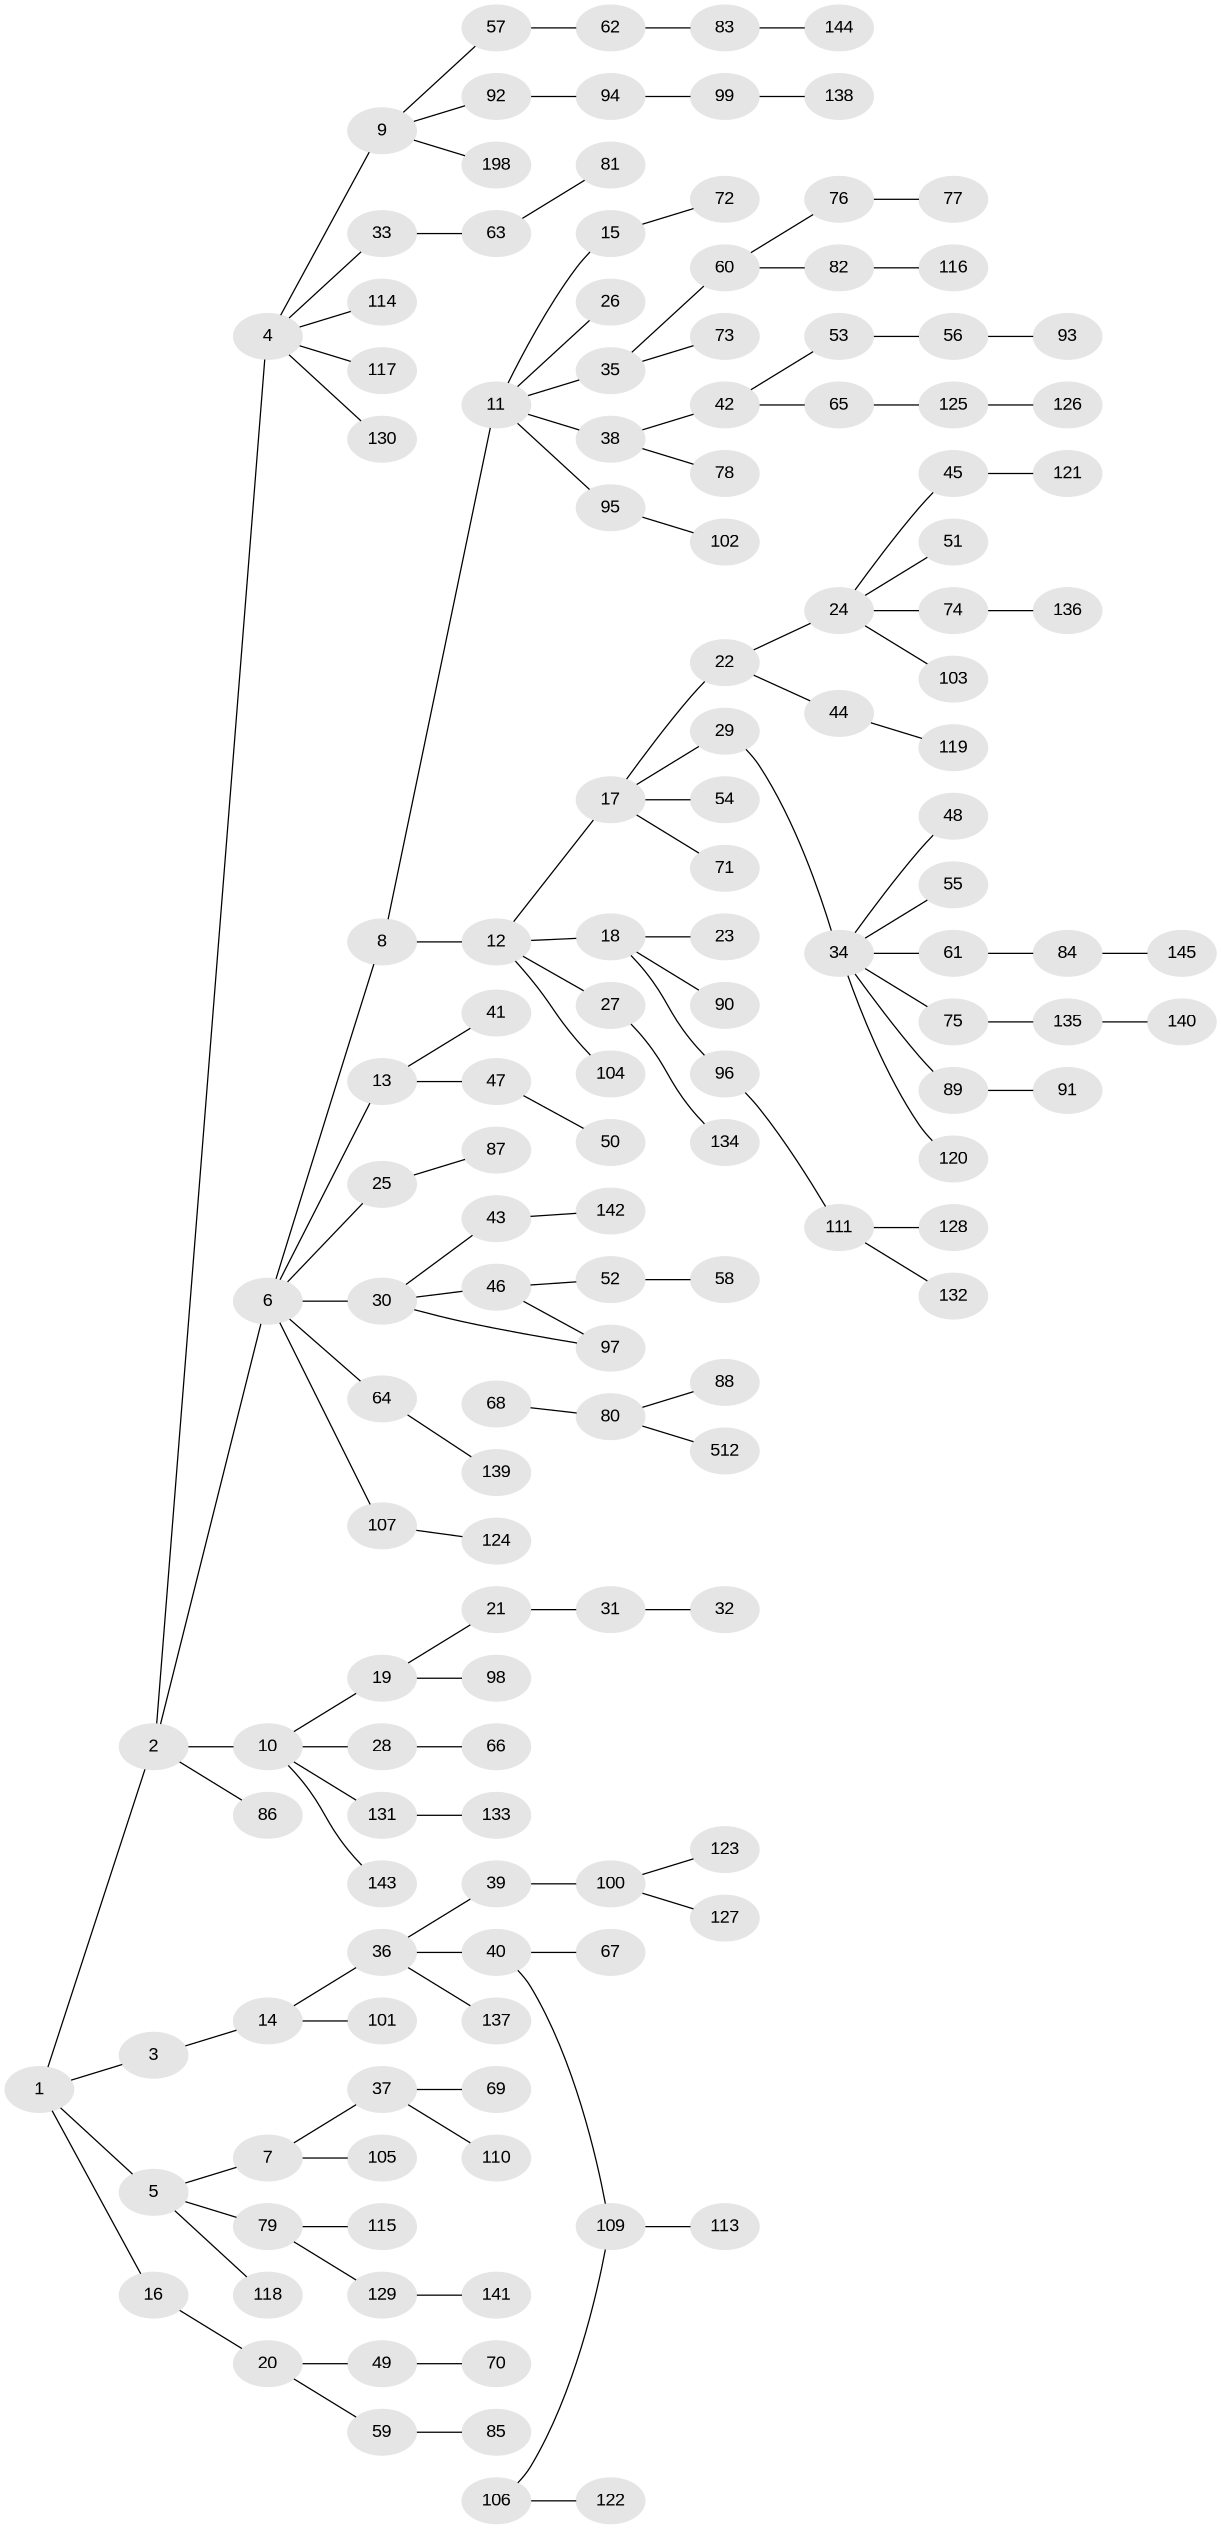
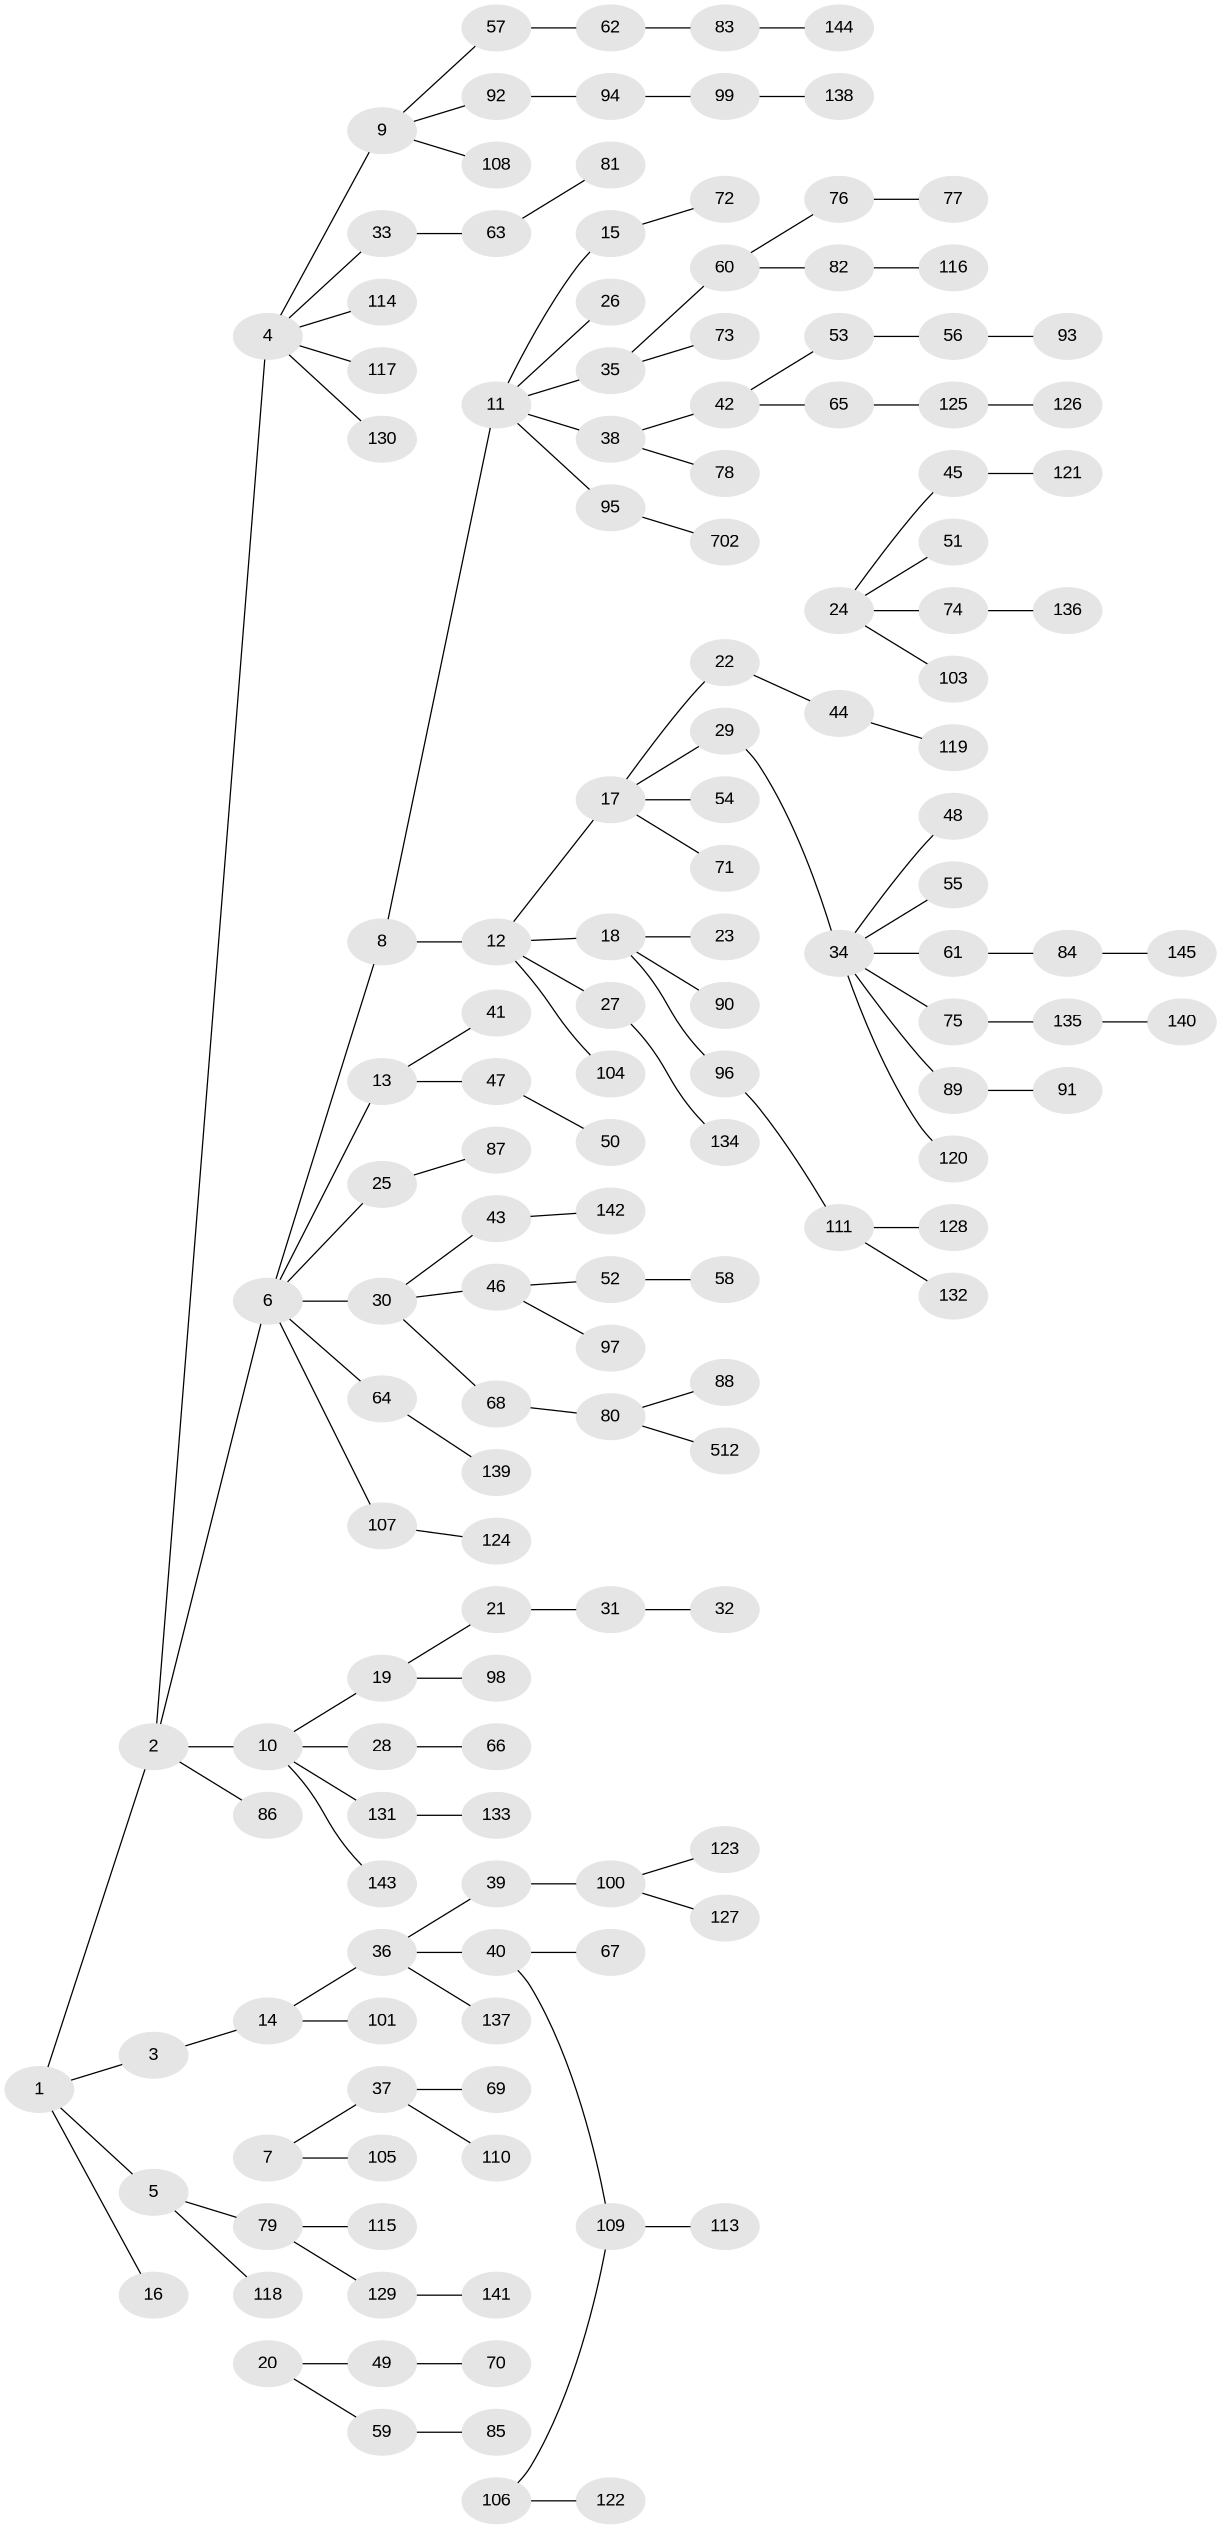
node "198": label "198" -> "108"
node "102": label "102" -> "702"
edge "24" -- "22": removed
edge "30" -- "97": now "30" -- "68"
edge "7" -- "5": removed
edge "16" -- "20": removed
